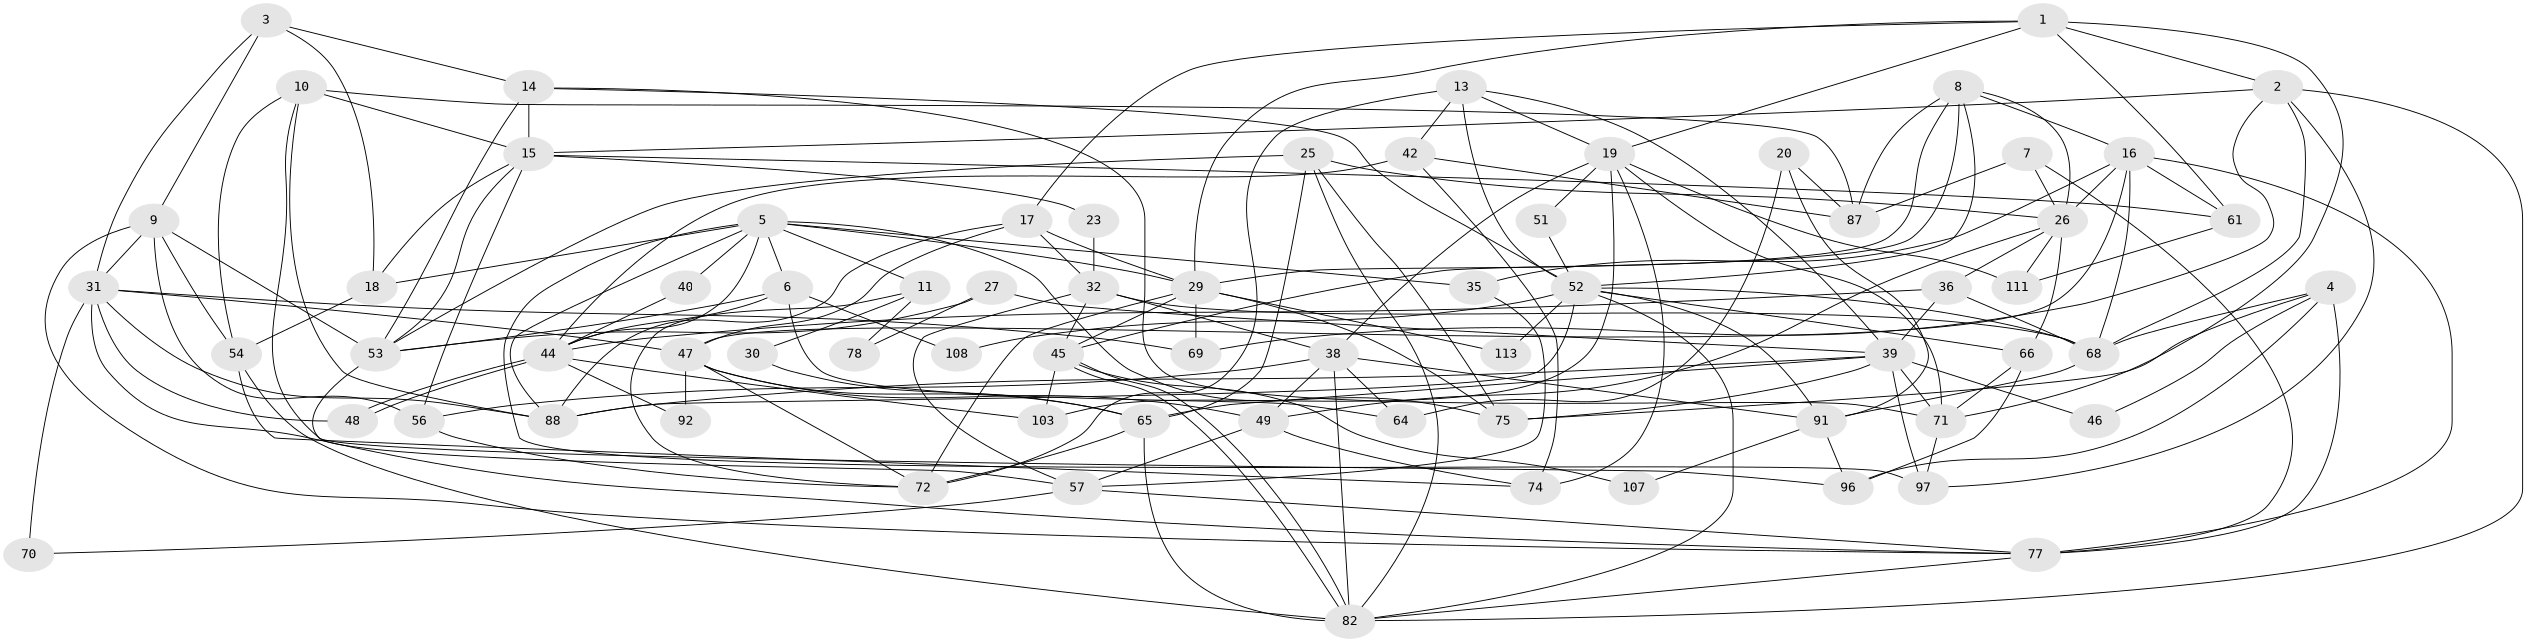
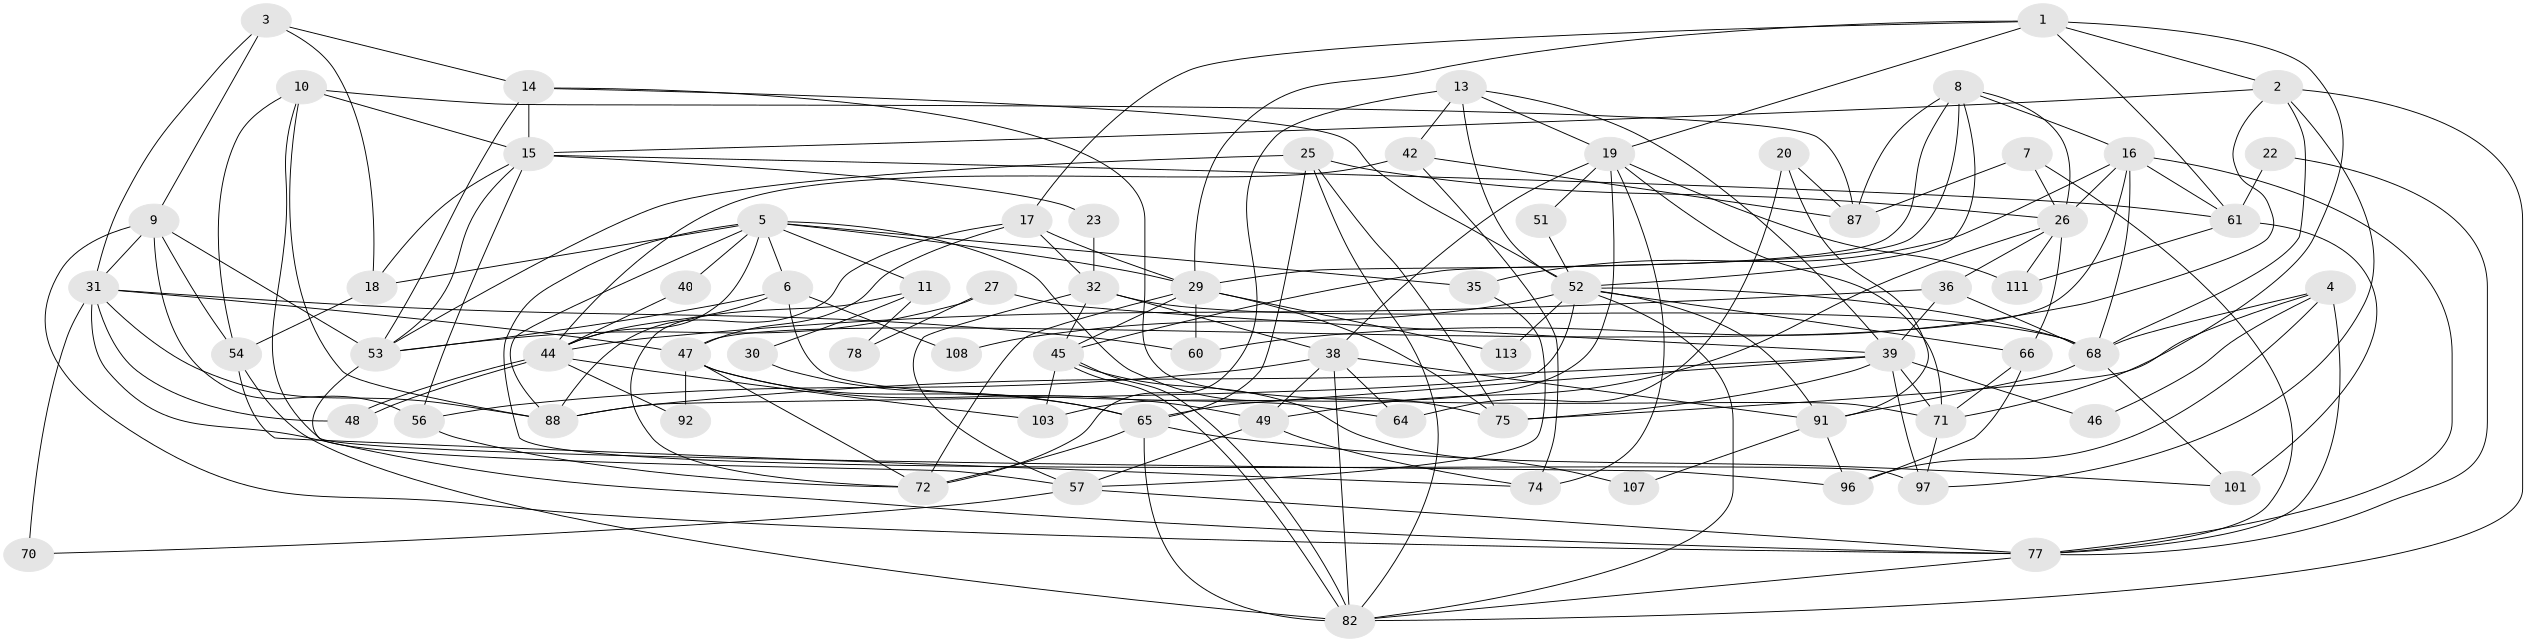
node "22": added
node "69": label "69" -> "60"
node "101": added
